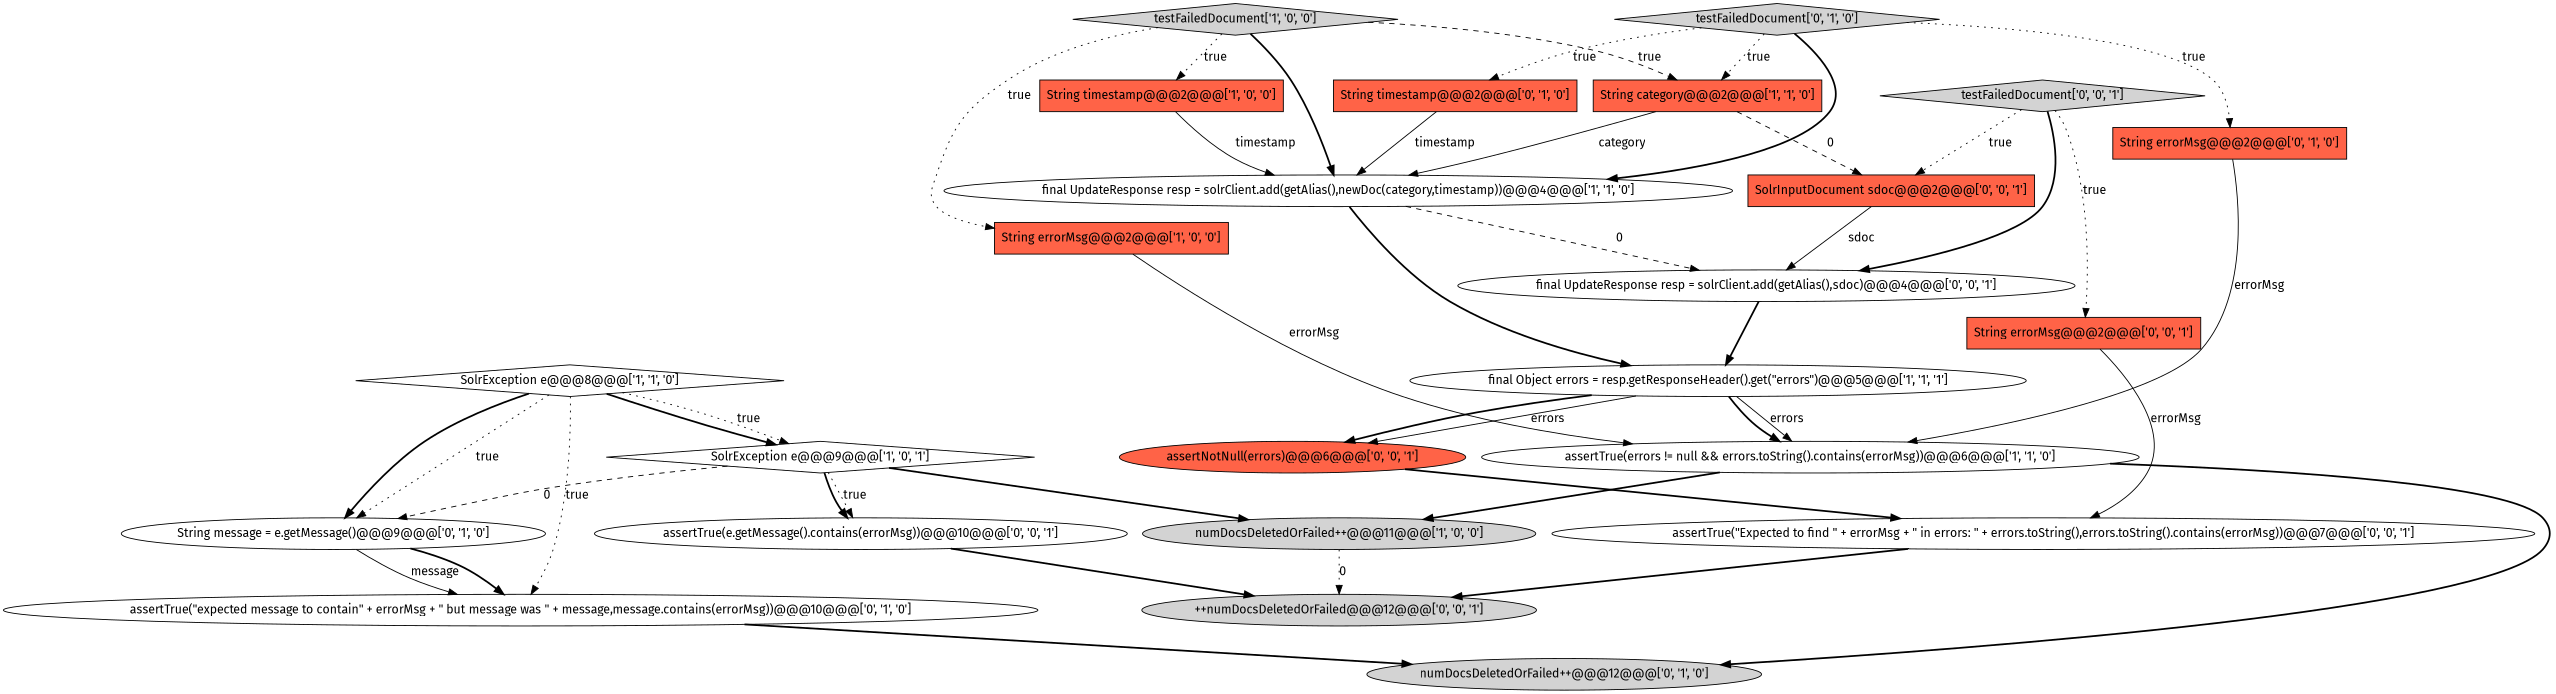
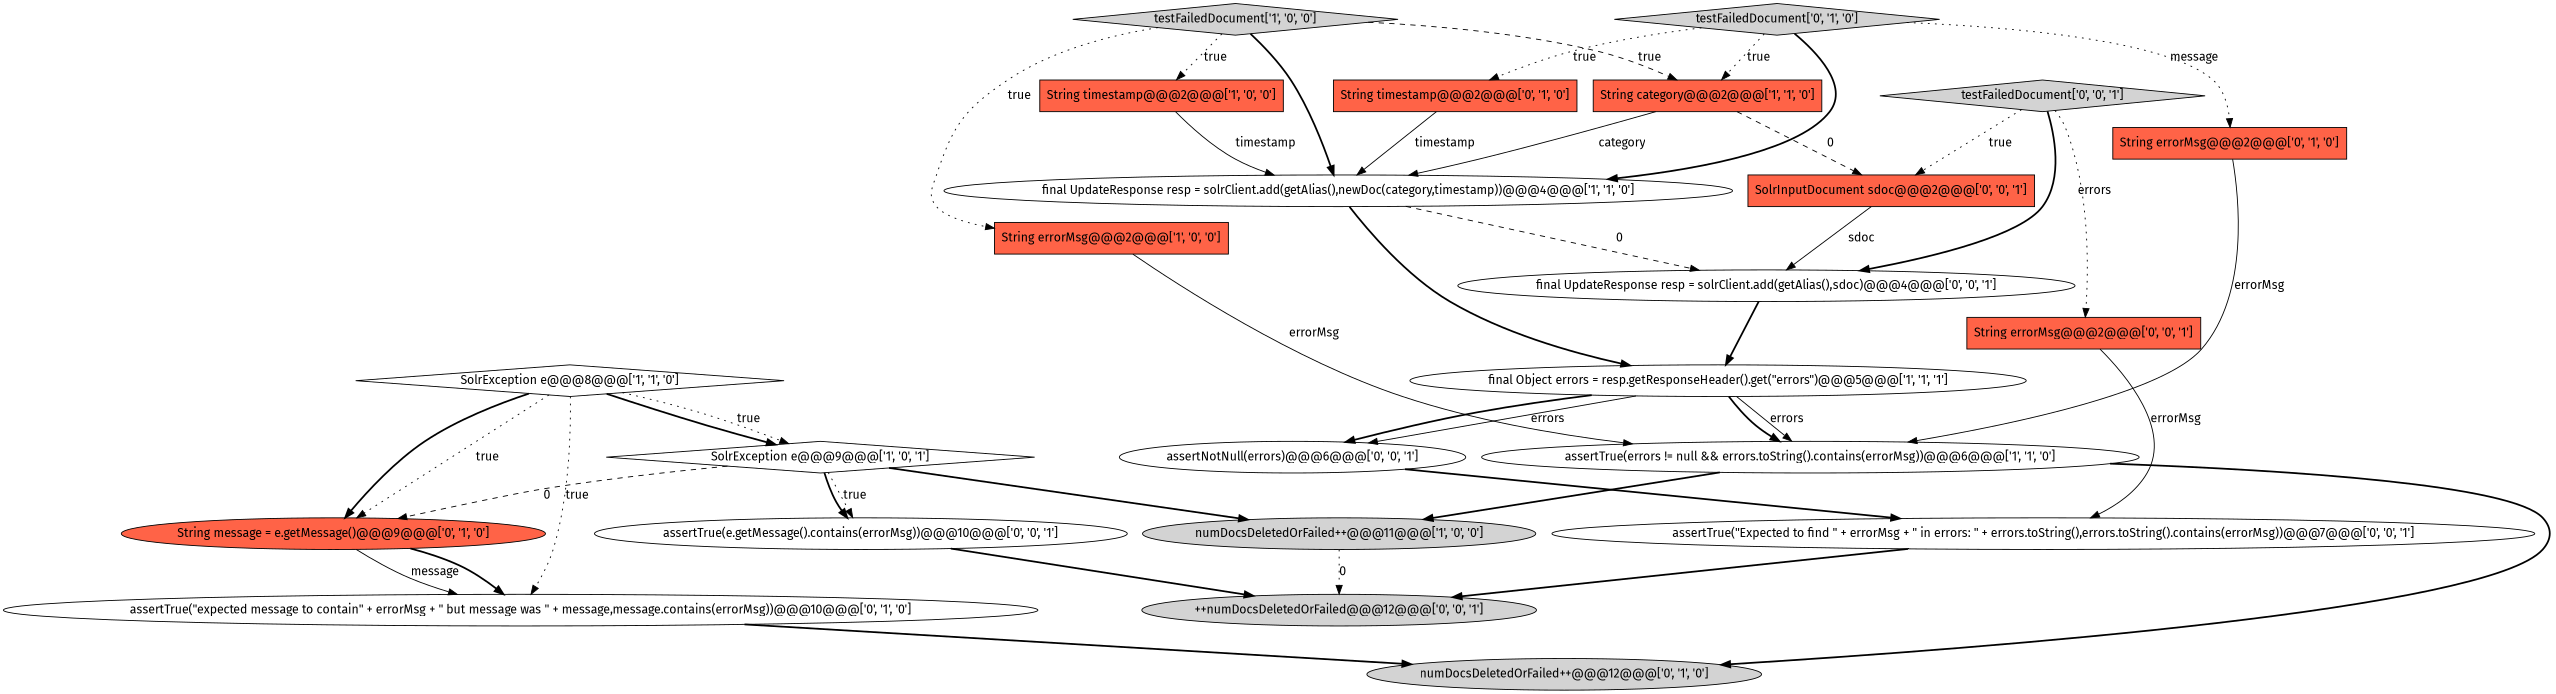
edge "testFailedDocument['0', '1', '0']" -> "String errorMsg@@@2@@@['0', '1', '0']": label "true" -> "message"
edge "testFailedDocument['0', '0', '1']" -> "String errorMsg@@@2@@@['0', '0', '1']": label "true" -> "errors"
node "assertNotNull(errors)@@@6@@@['0', '0', '1']": fillcolor tomato -> white
node "String message = e.getMessage()@@@9@@@['0', '1', '0']": fillcolor white -> tomato
